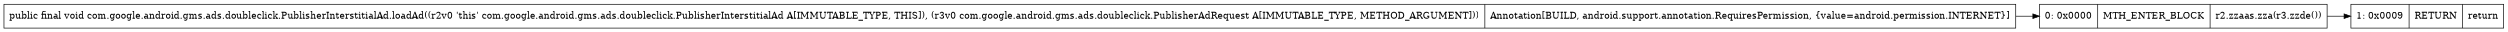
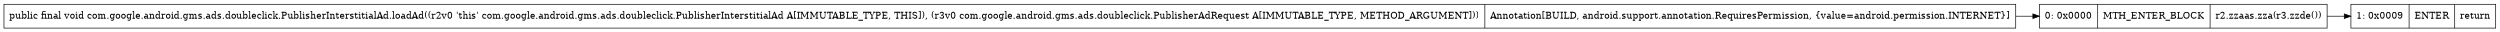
node "1: 0x0009": text "RETURN" -> "ENTER"
